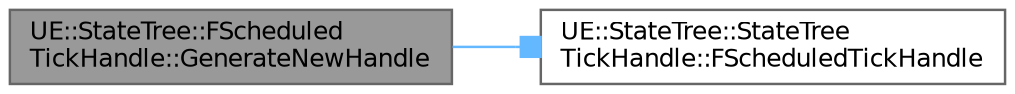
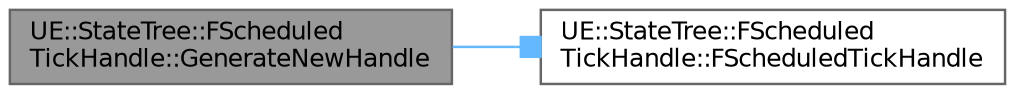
node "UE::StateTree::StateTree TickHandle::FScheduledTickHandle": label "UE::StateTree::StateTree TickHandle::FScheduledTickHandle" -> "UE::StateTree::FScheduled TickHandle::FScheduledTickHandle"
